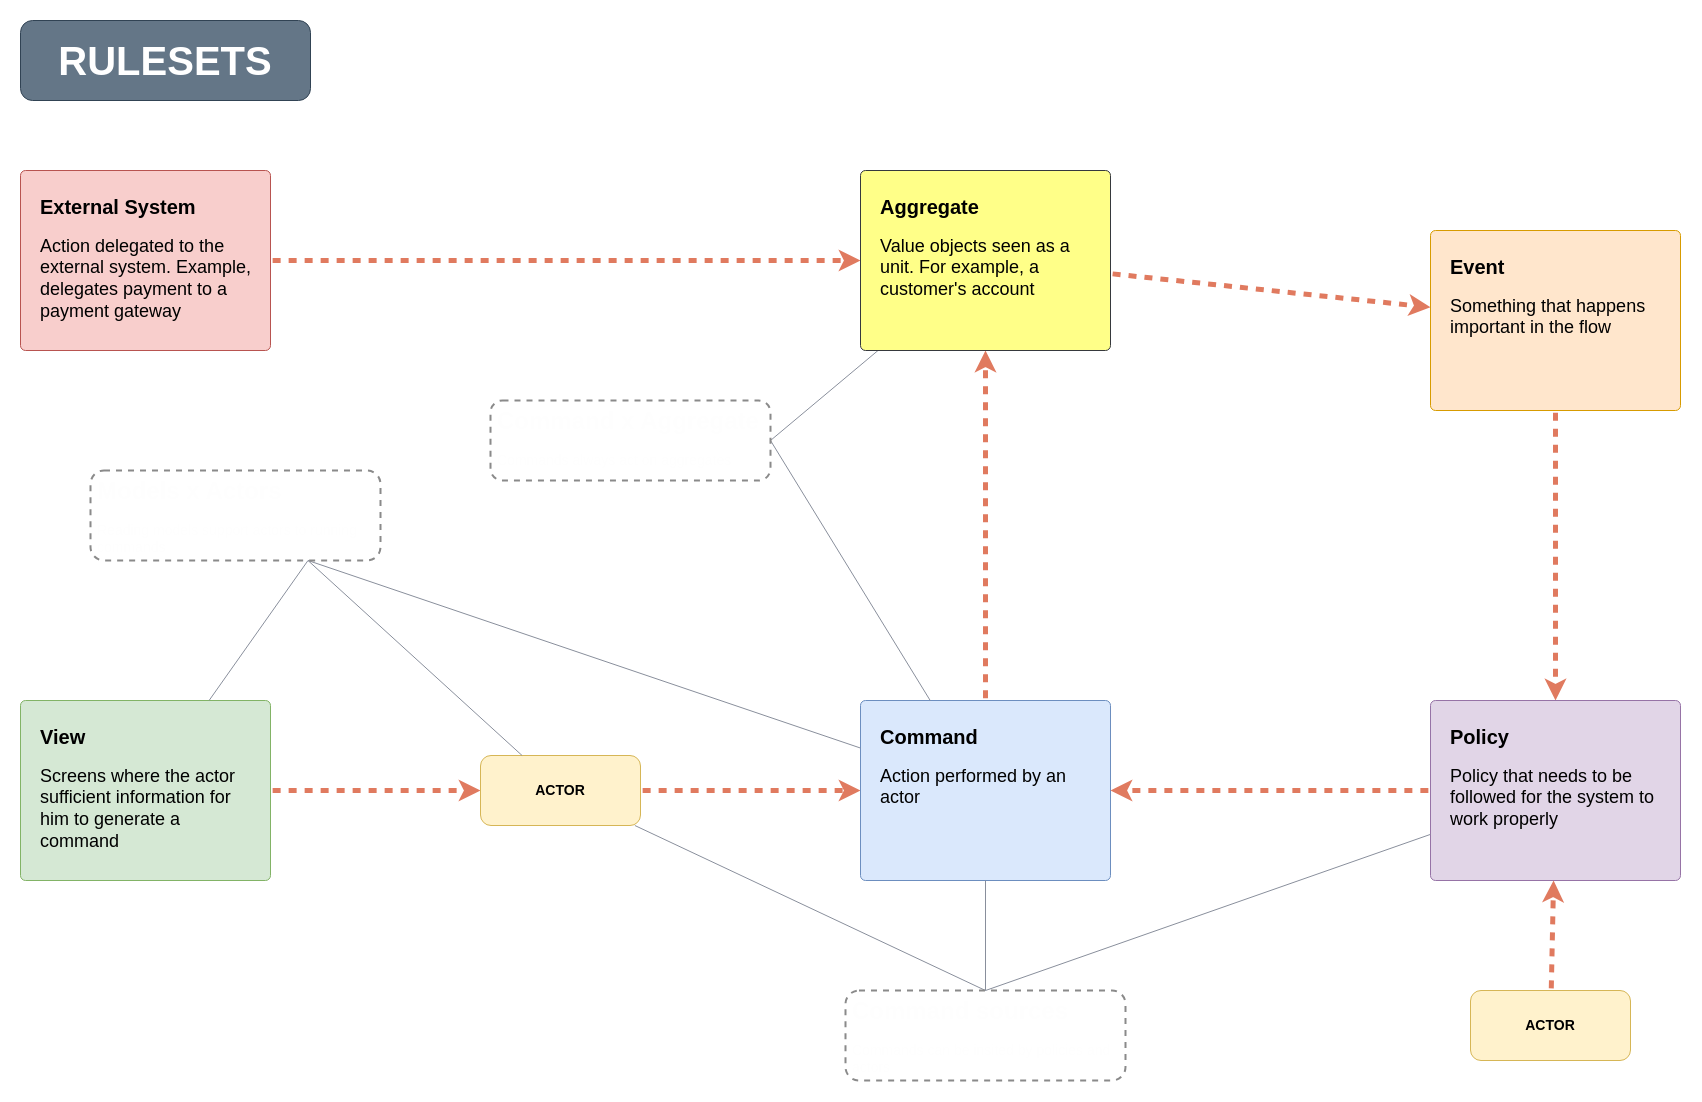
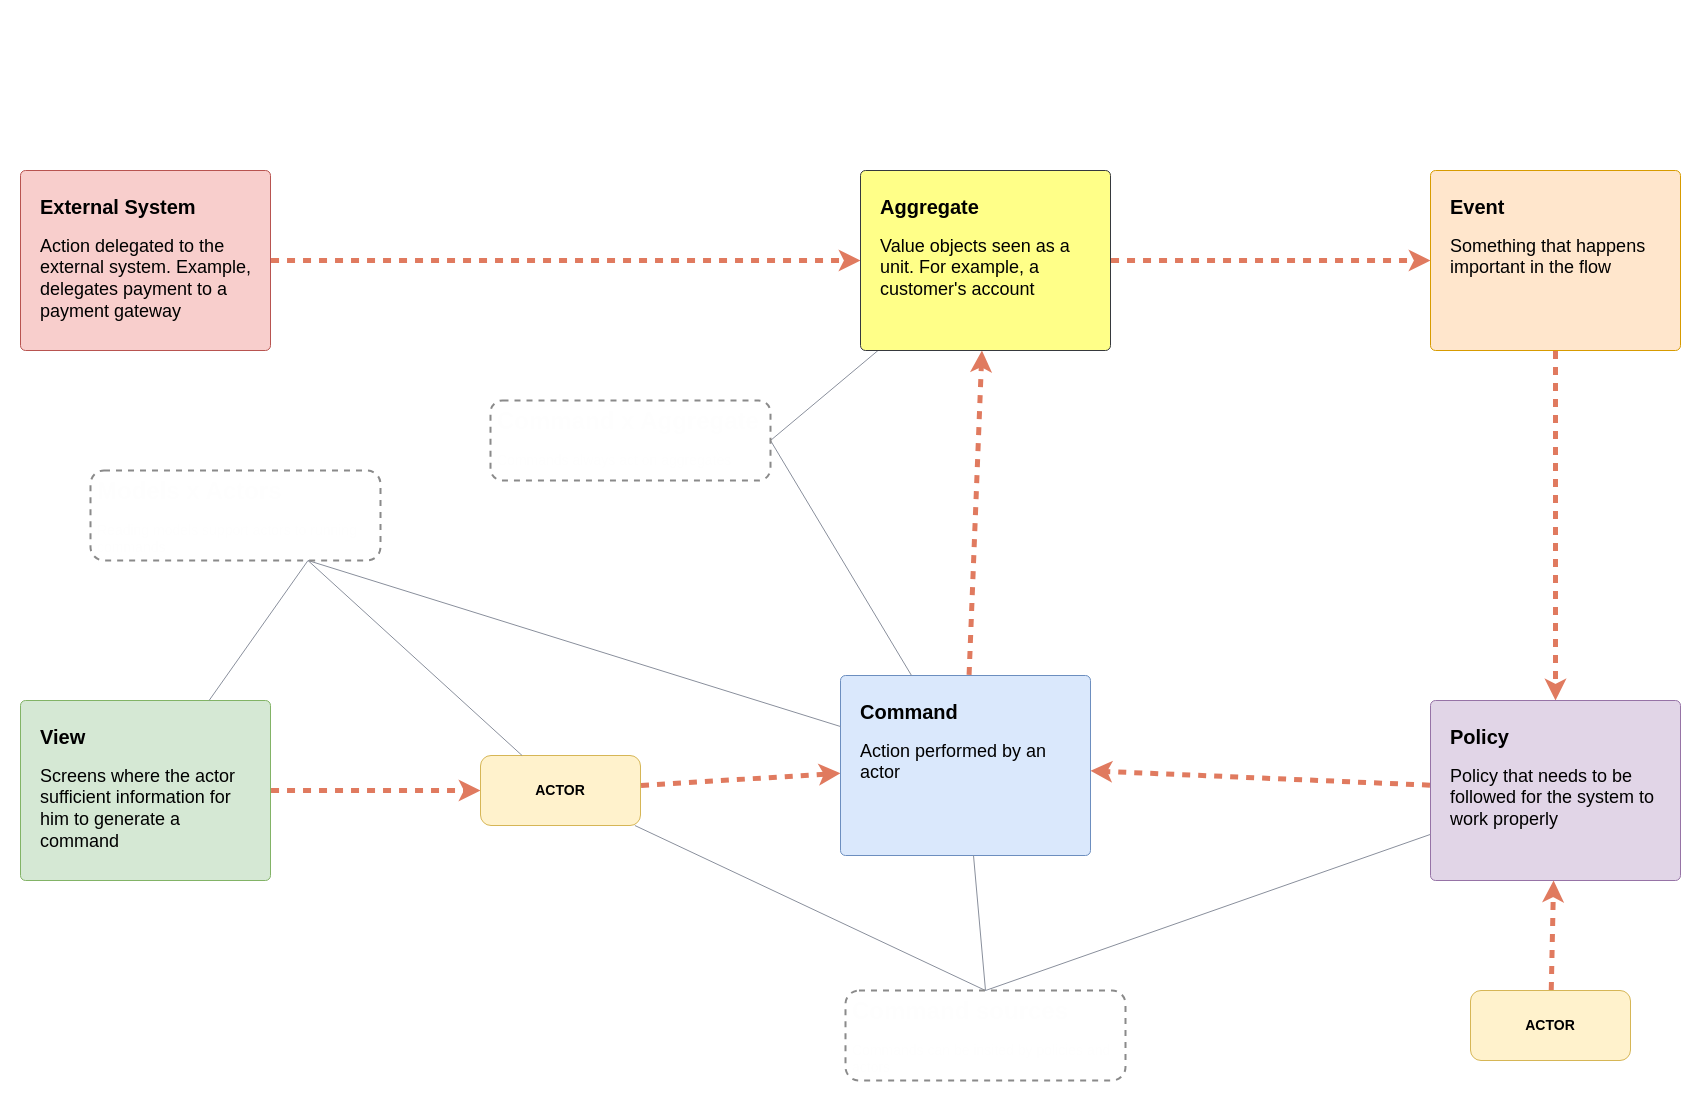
node "RULESETS": removed
node "EventSomething that happens important in the flow": moved (1556, 321) -> (1556, 261)
node "CommandAction performed by an actor": moved (986, 791) -> (966, 766)
